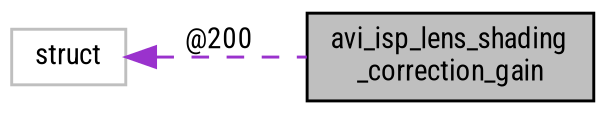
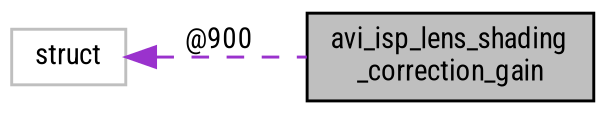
edge "avi_isp_lens_shading _correction_gain" -> "struct": label " @200" -> " @900"
